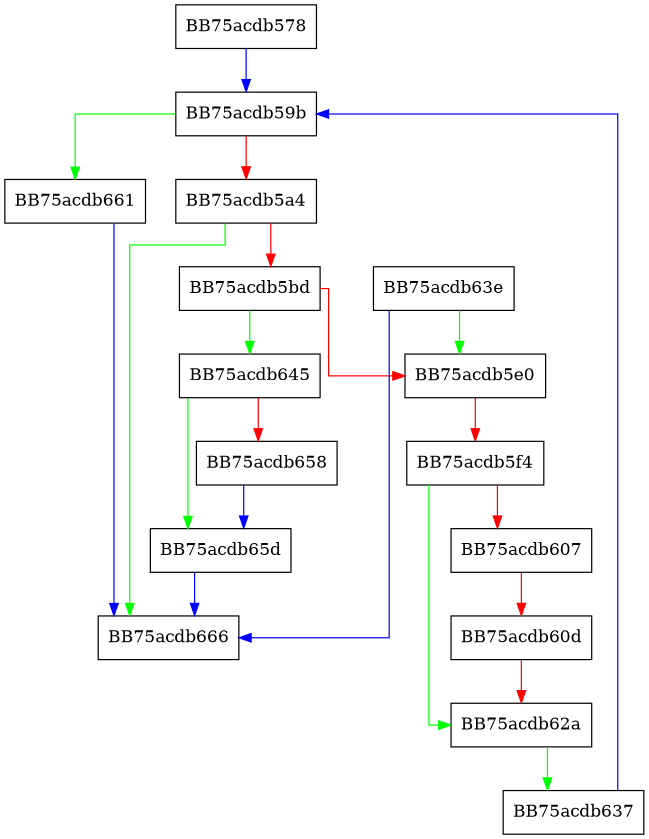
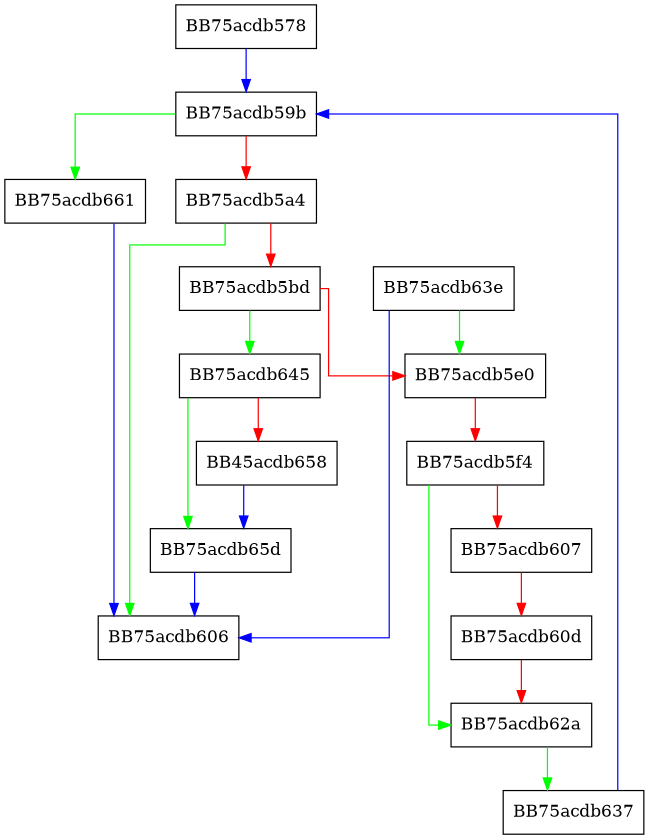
node "BB75acdb658": label "BB75acdb658" -> "BB45acdb658"
node "BB75acdb666": label "BB75acdb666" -> "BB75acdb606"
